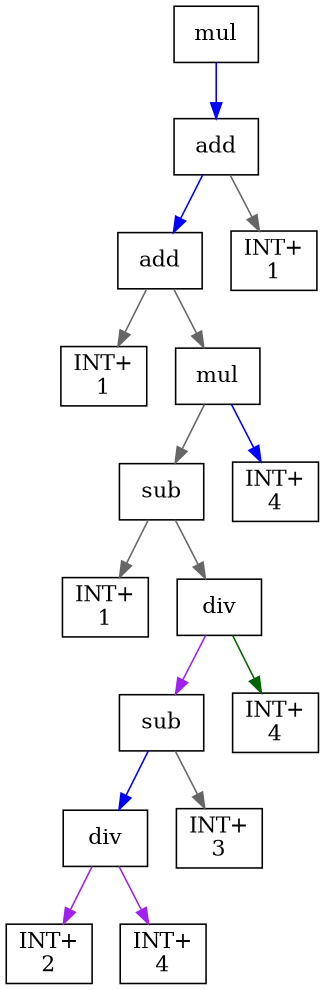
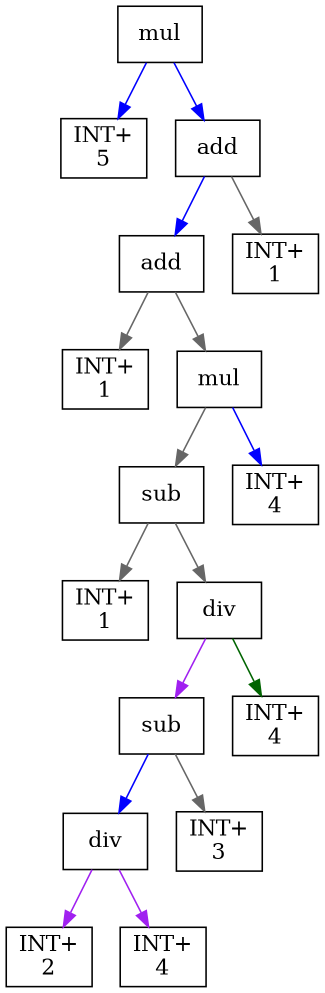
node "INT+ 5": added
